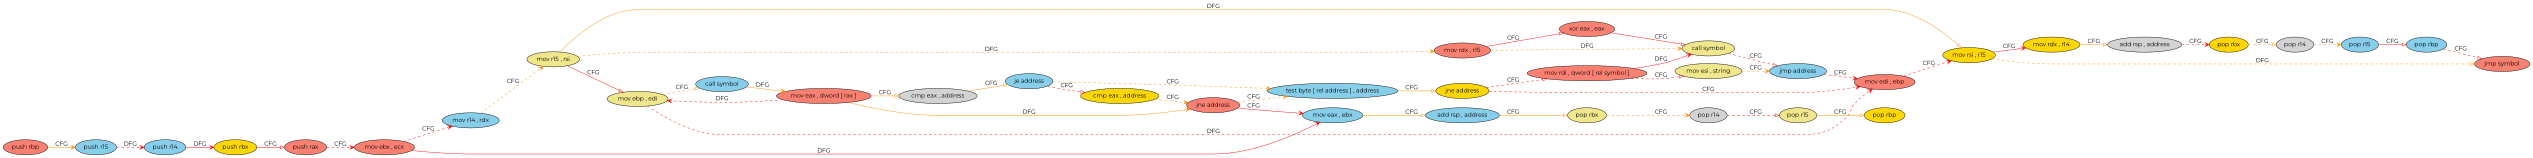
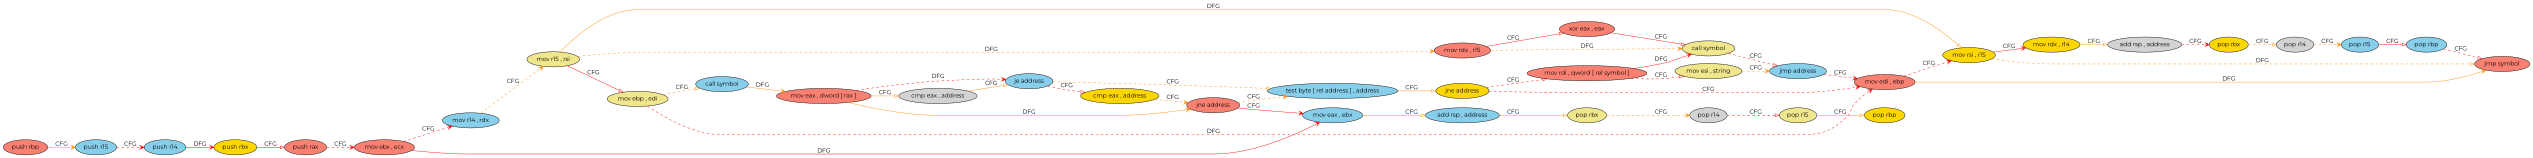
edge "mov edi , ebp" -> "jmp symbol": added, label "DFG"
edge "je address" -> "test byte [ rel address ] , address": arrowhead vee -> onormal
edge "mov eax , dword [ rax ]" -> "mov ebp , edi": now "mov eax , dword [ rax ]" -> "je address"
edge "push r15" -> "push r14": label "DFG" -> "CFG"
